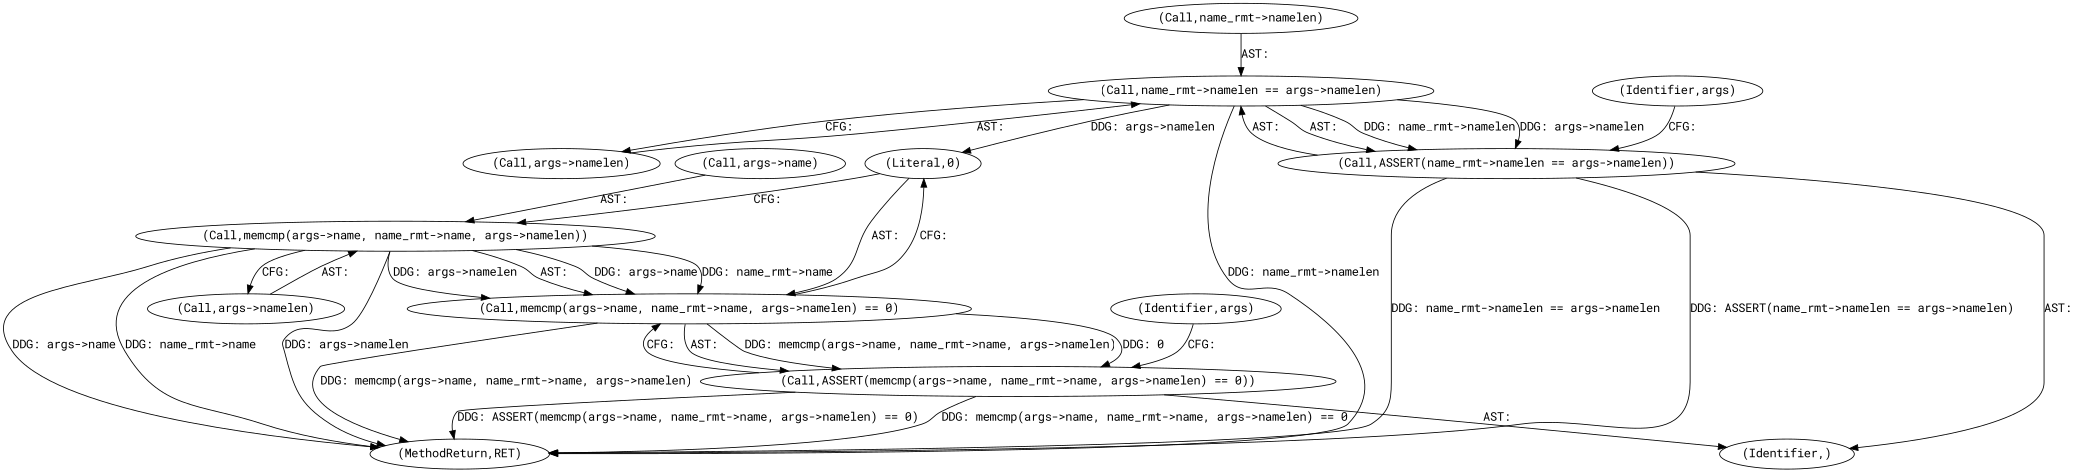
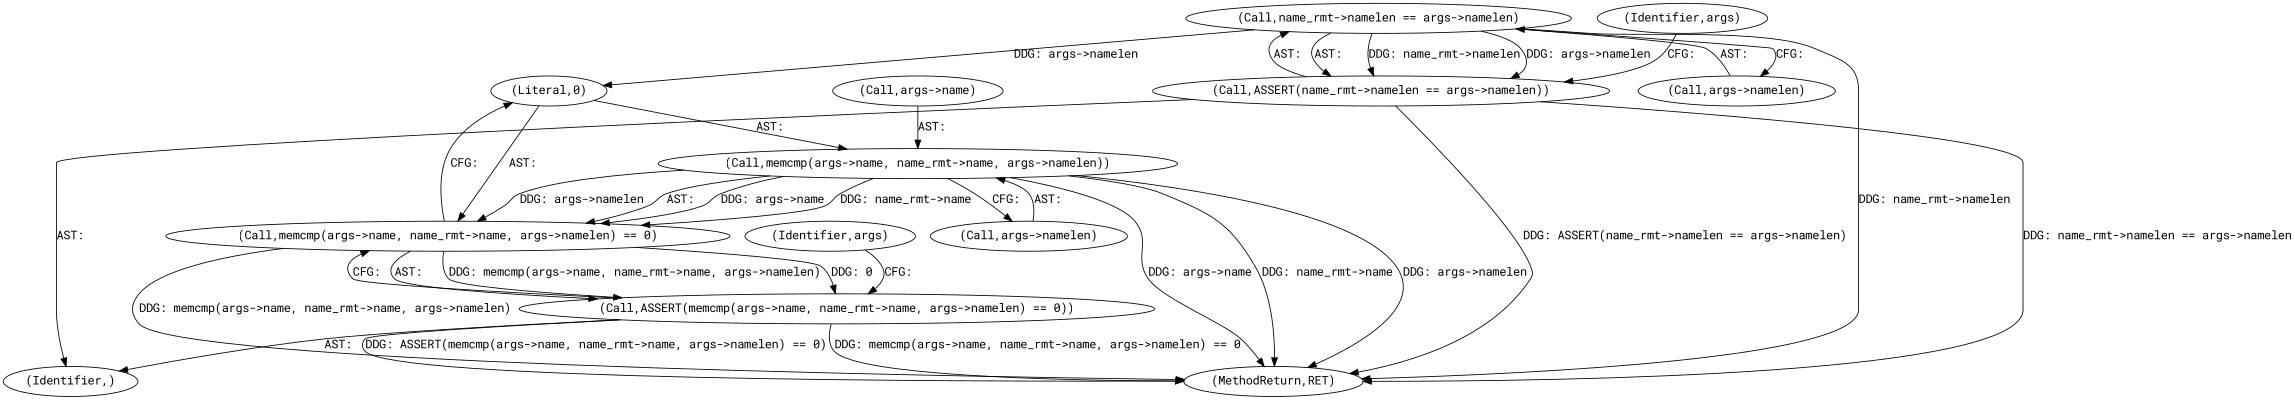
node "(Call,name_rmt->namelen)": removed
edge "(Literal,0)" -> "(Call,memcmp(args->name, name_rmt->name, args->namelen))": label "CFG: " -> "AST: "
